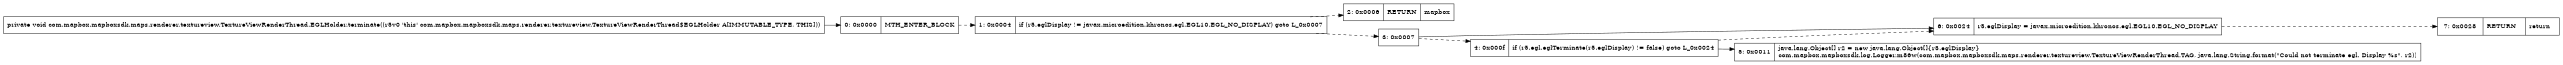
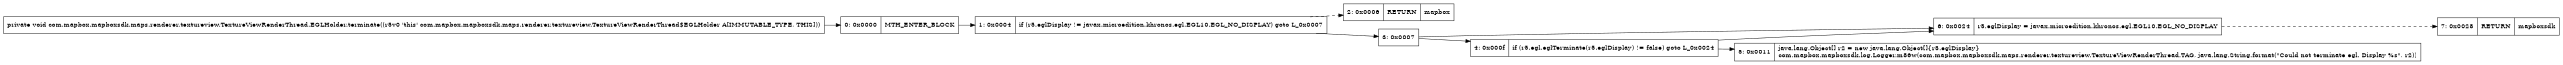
edge "0: 0x0000" -> "1: 0x0004": style dashed -> solid
node "7: 0x0028": text "return" -> "mapboxsdk"
edge "1: 0x0004" -> "3: 0x0007": style dashed -> solid
edge "4: 0x000f" -> "6: 0x0024": style dashed -> solid
edge "3: 0x0007" -> "4: 0x000f": style dashed -> solid
